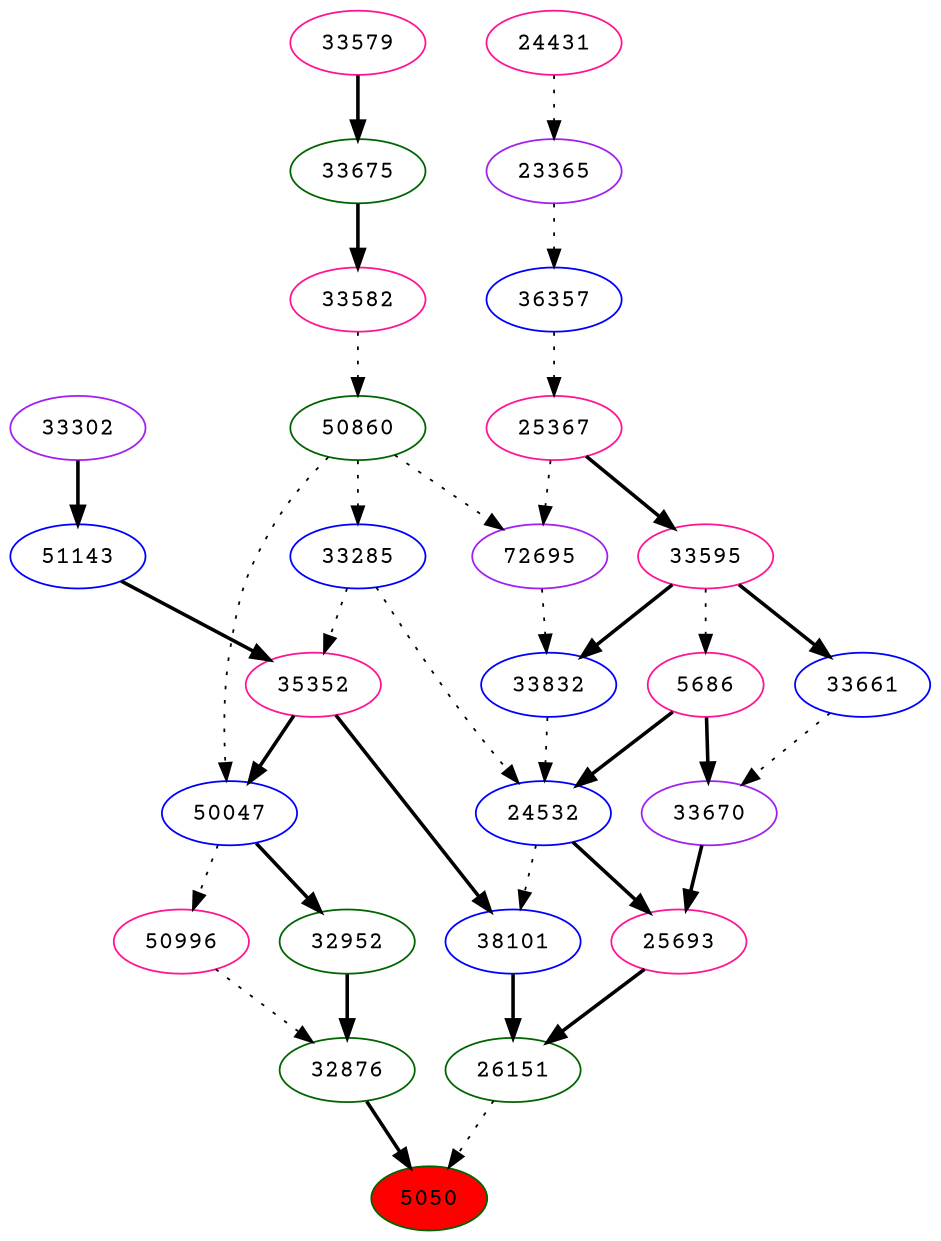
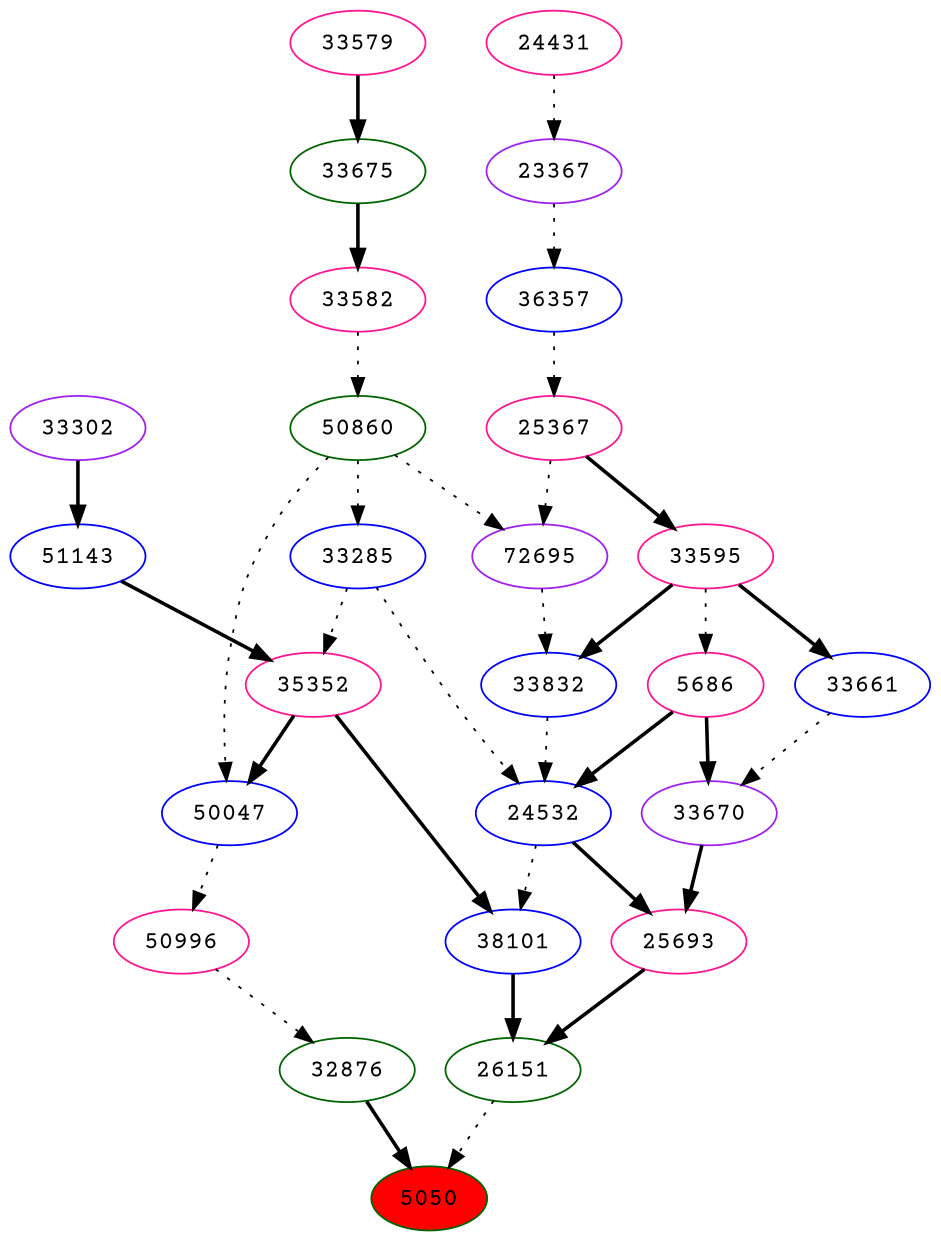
node "23365": label "23365" -> "23367"
node "32952": removed
